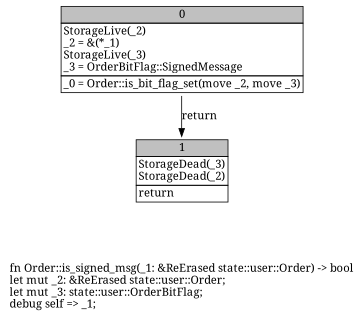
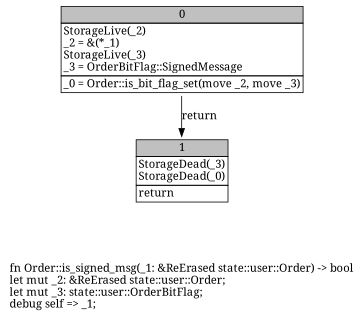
node "1": text "StorageDead(_2)" -> "StorageDead(_0)"
